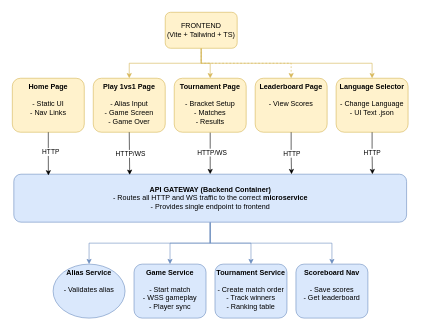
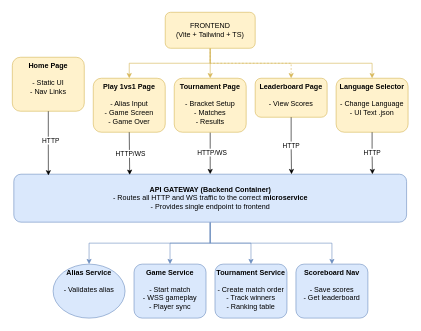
node "FRONTEND (Vite + Tailwind + TS)": size 72x36 -> 90x36
node "Home Page - Static UI - Nav Links": moved (48, 105) -> (48, 84)
node "Leaderboard Page - View Scores": size 72x54 -> 72x39
